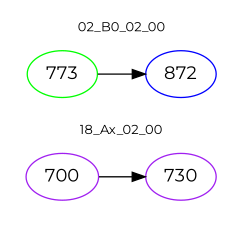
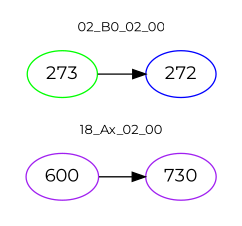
node "773": label "773" -> "273"
node "872": label "872" -> "272"
node "700": label "700" -> "600"
